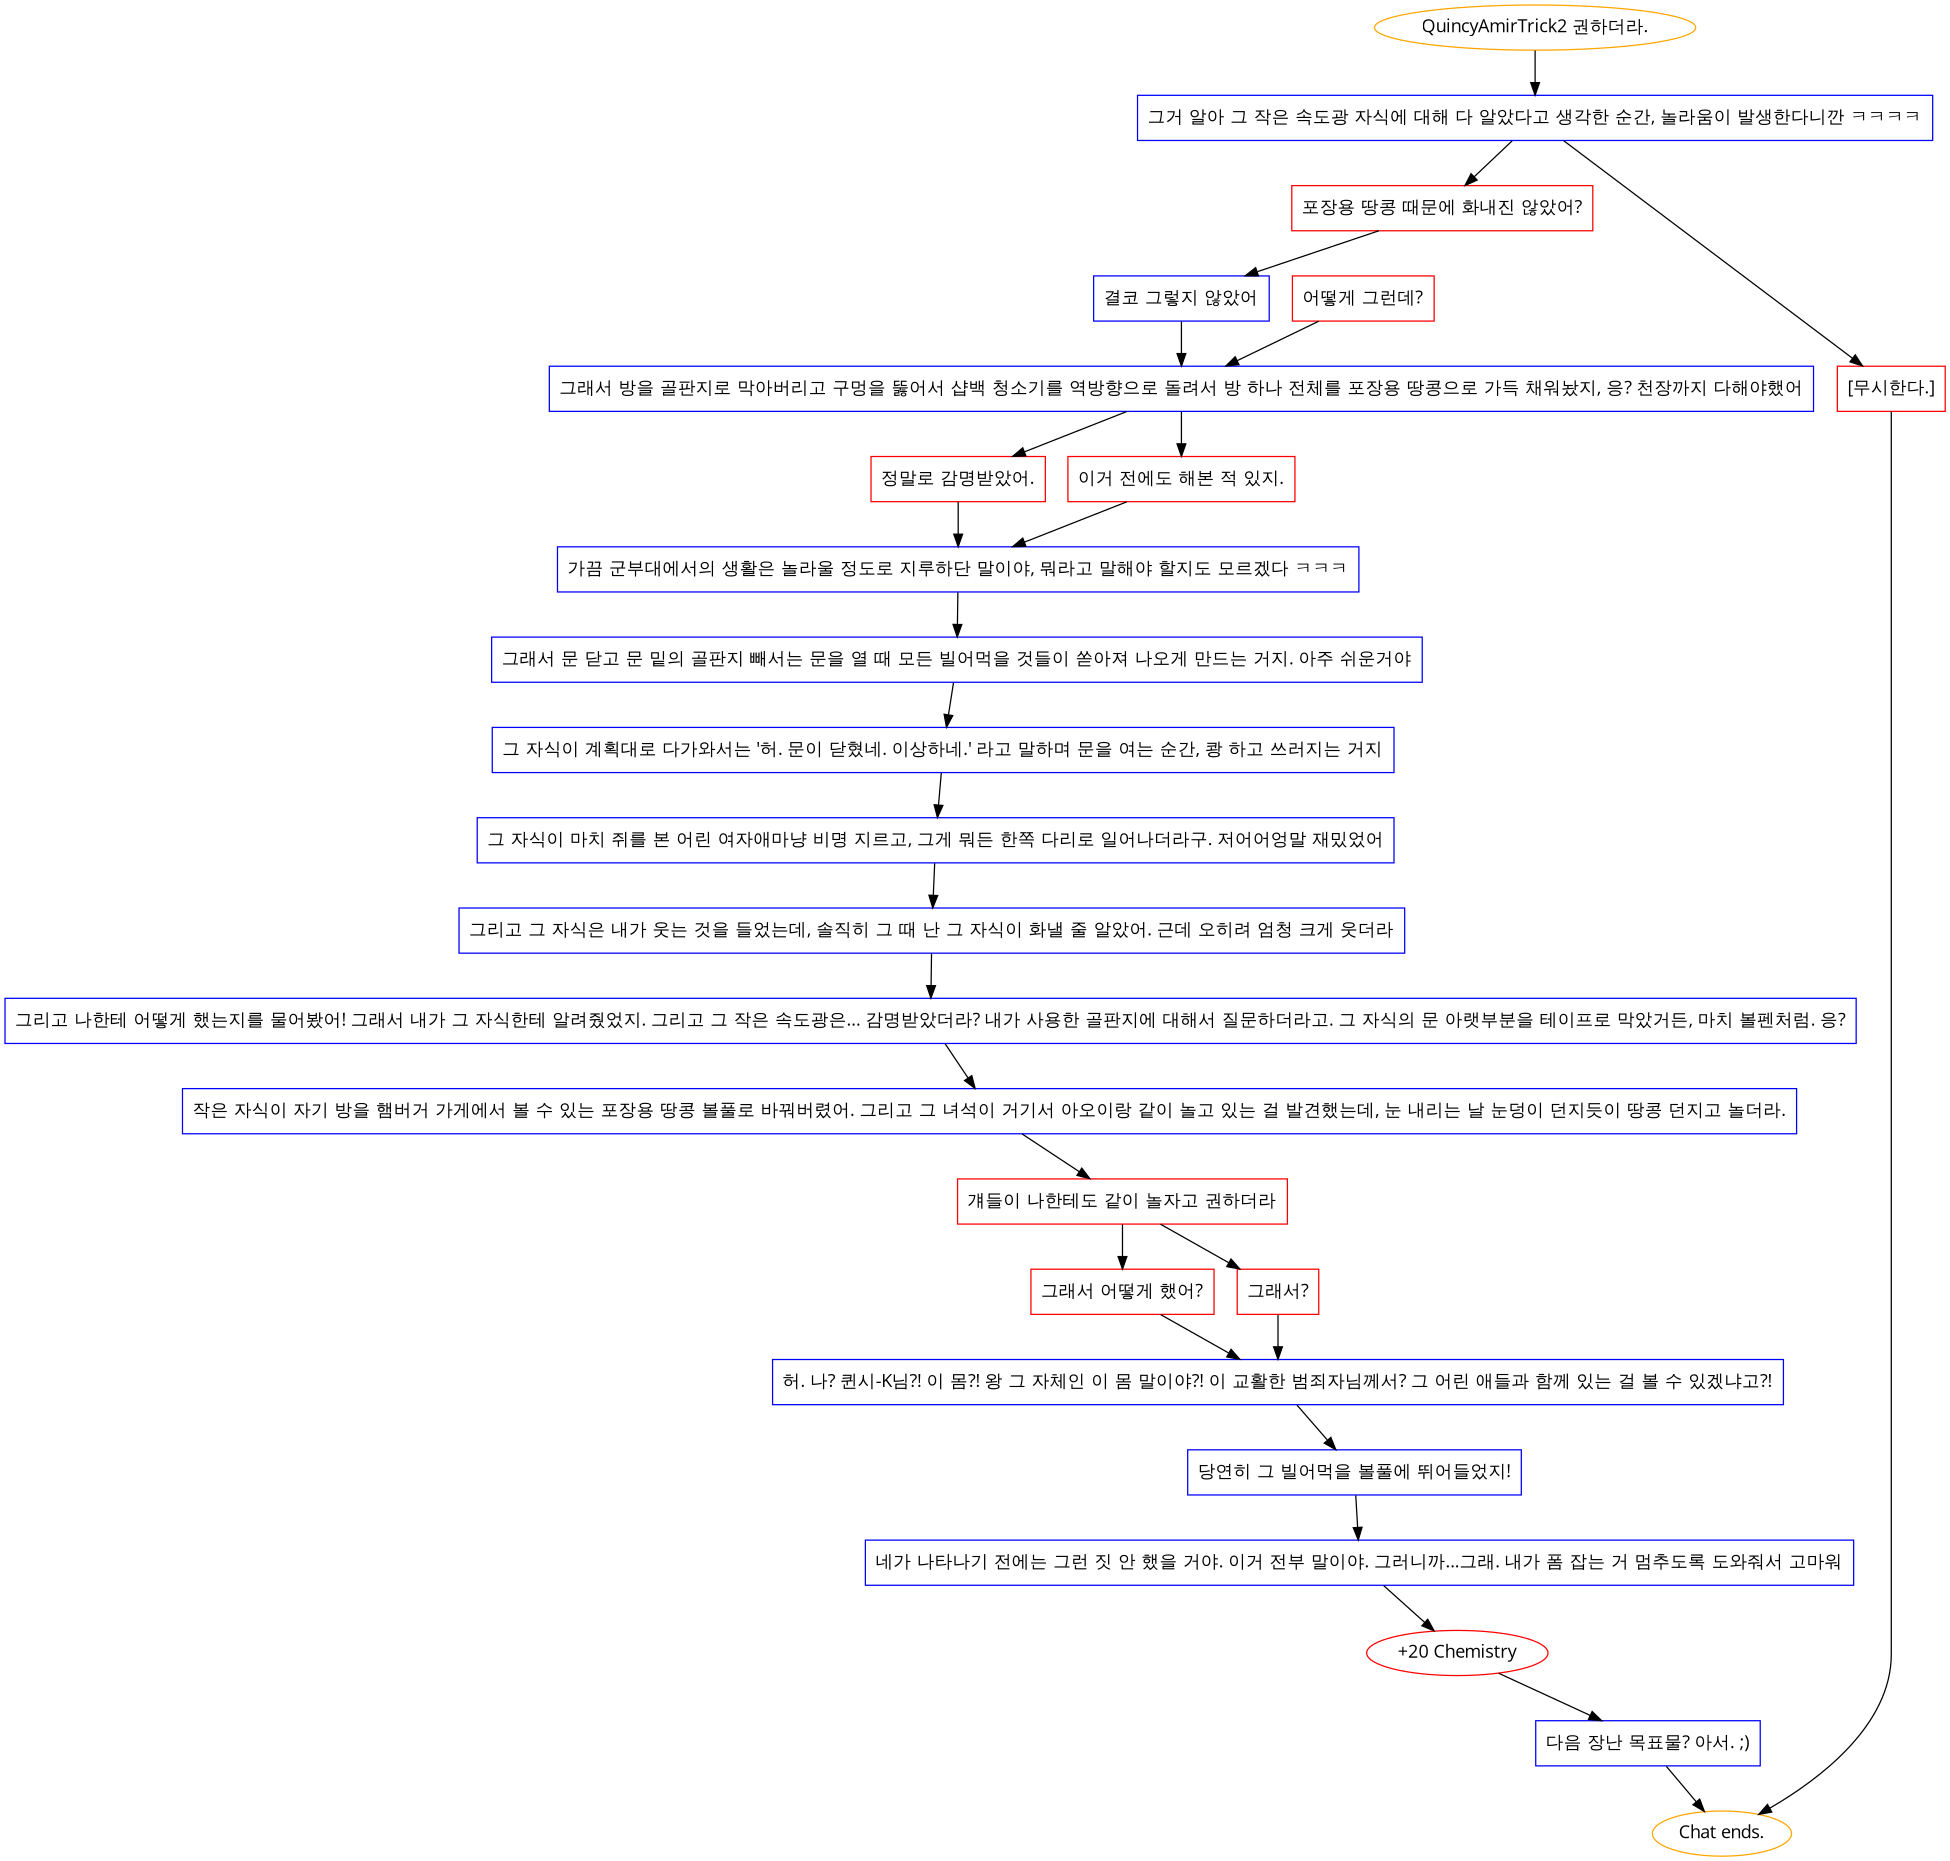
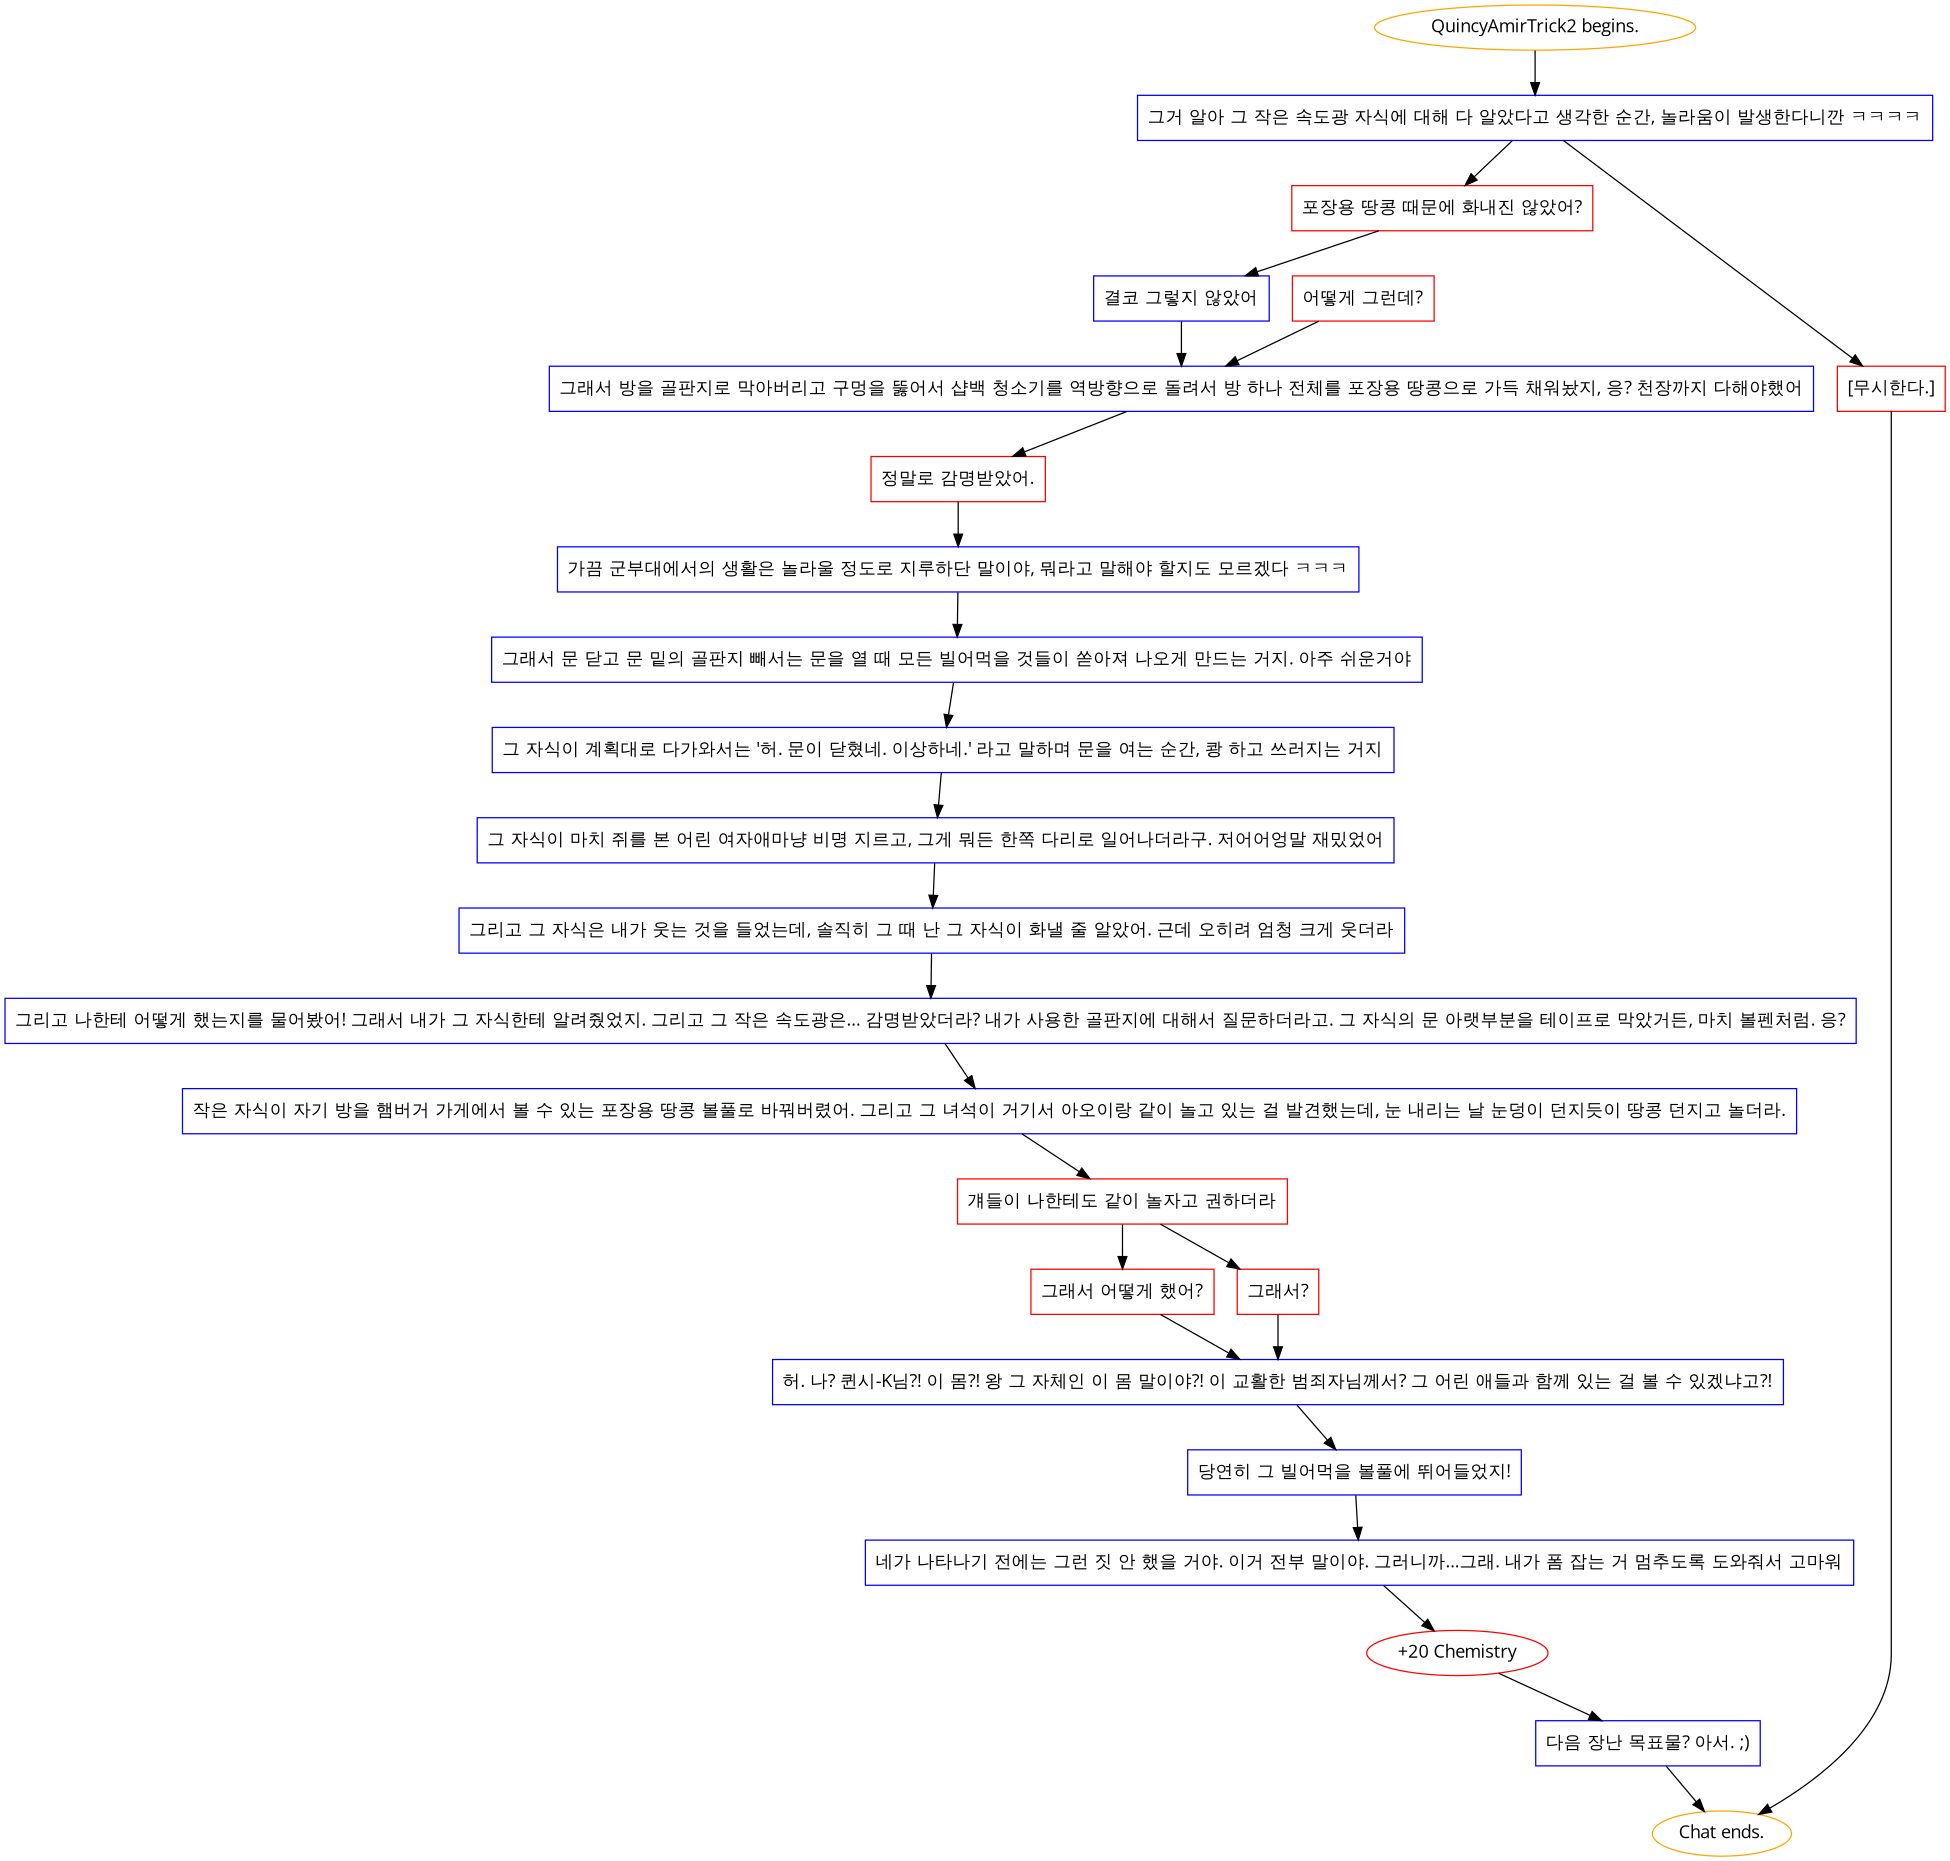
node "QuincyAmirTrick2 권하더라.": label "QuincyAmirTrick2 권하더라." -> "QuincyAmirTrick2 begins."
node "이거 전에도 해본 적 있지.": removed
